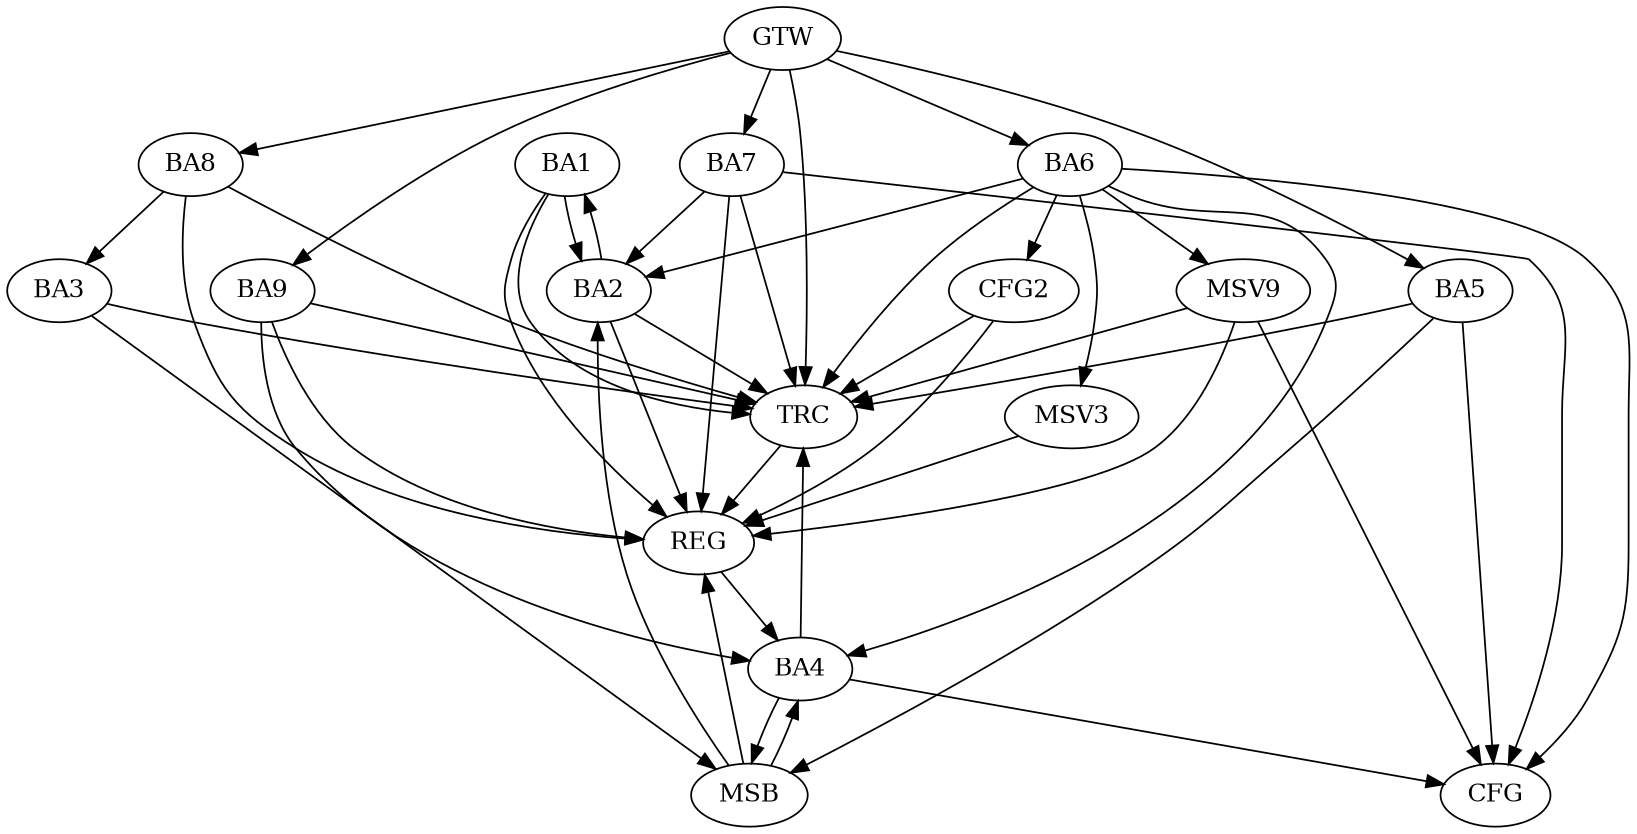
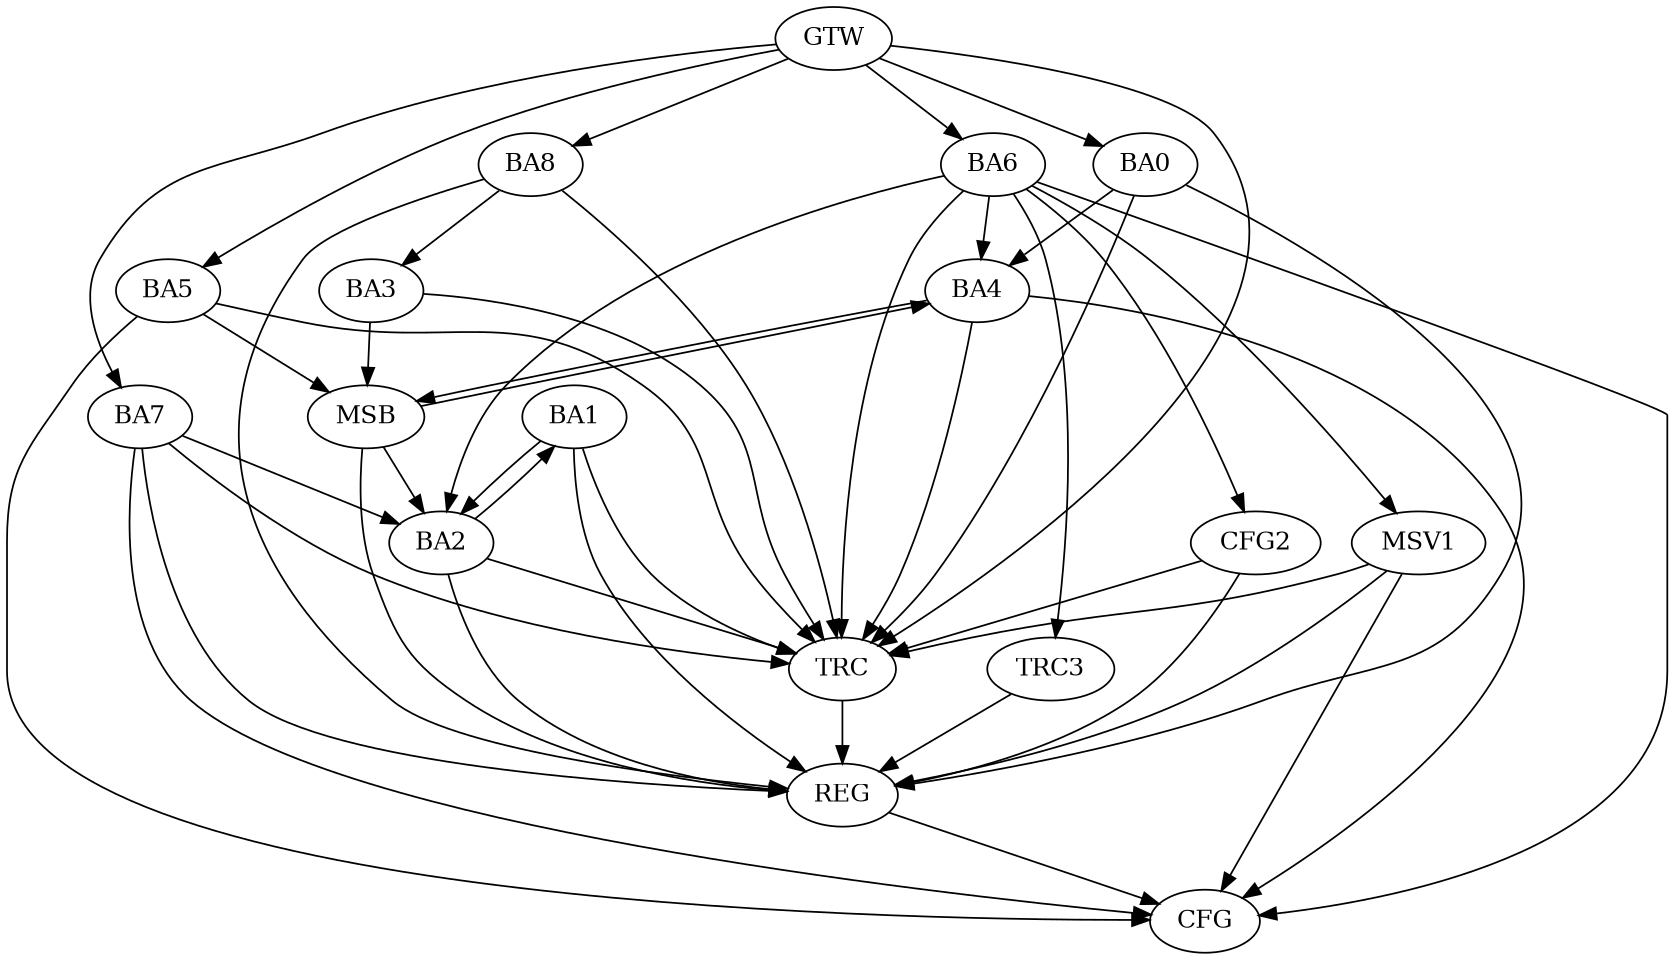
node "BA9": label "BA9" -> "BA0"
node "MSV9": label "MSV9" -> "MSV1"
node "MSV3": label "MSV3" -> "TRC3"
edge "REG" -> "BA4": now "REG" -> "CFG"
